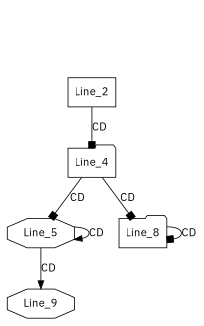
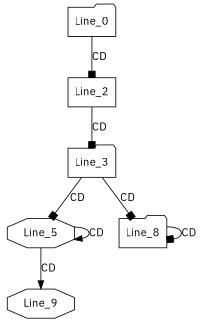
node "Line_0": added
node "Line_4": label "Line_4" -> "Line_3"
